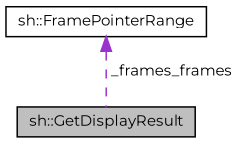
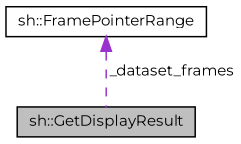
edge "sh::GetDisplayResult" -> "sh::FramePointerRange": label " _frames_frames" -> " _dataset_frames"
